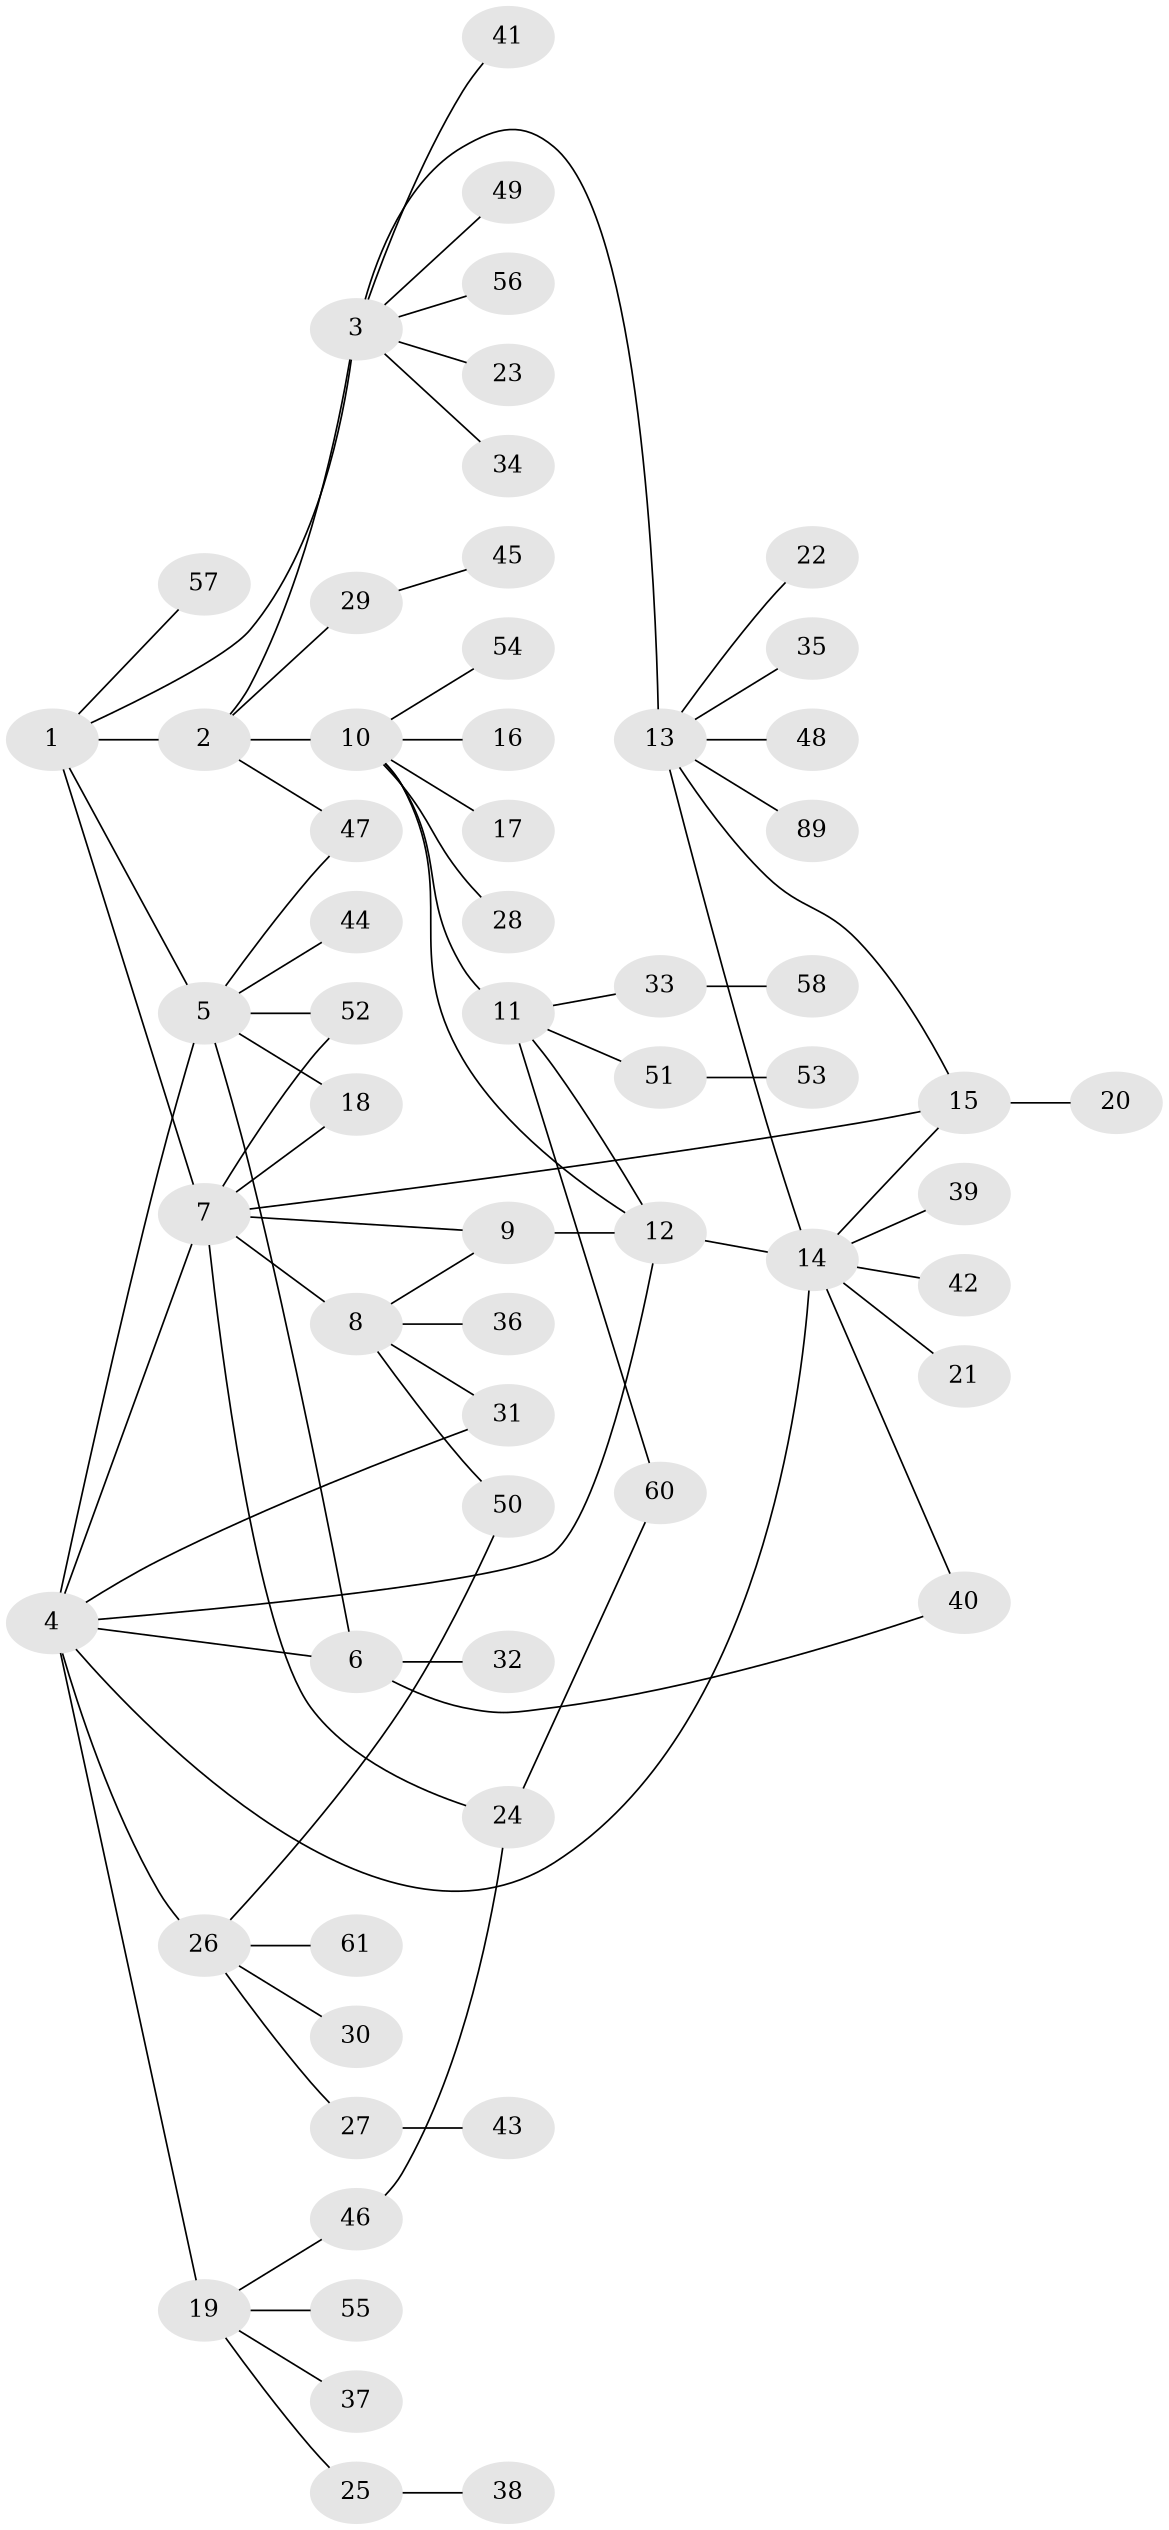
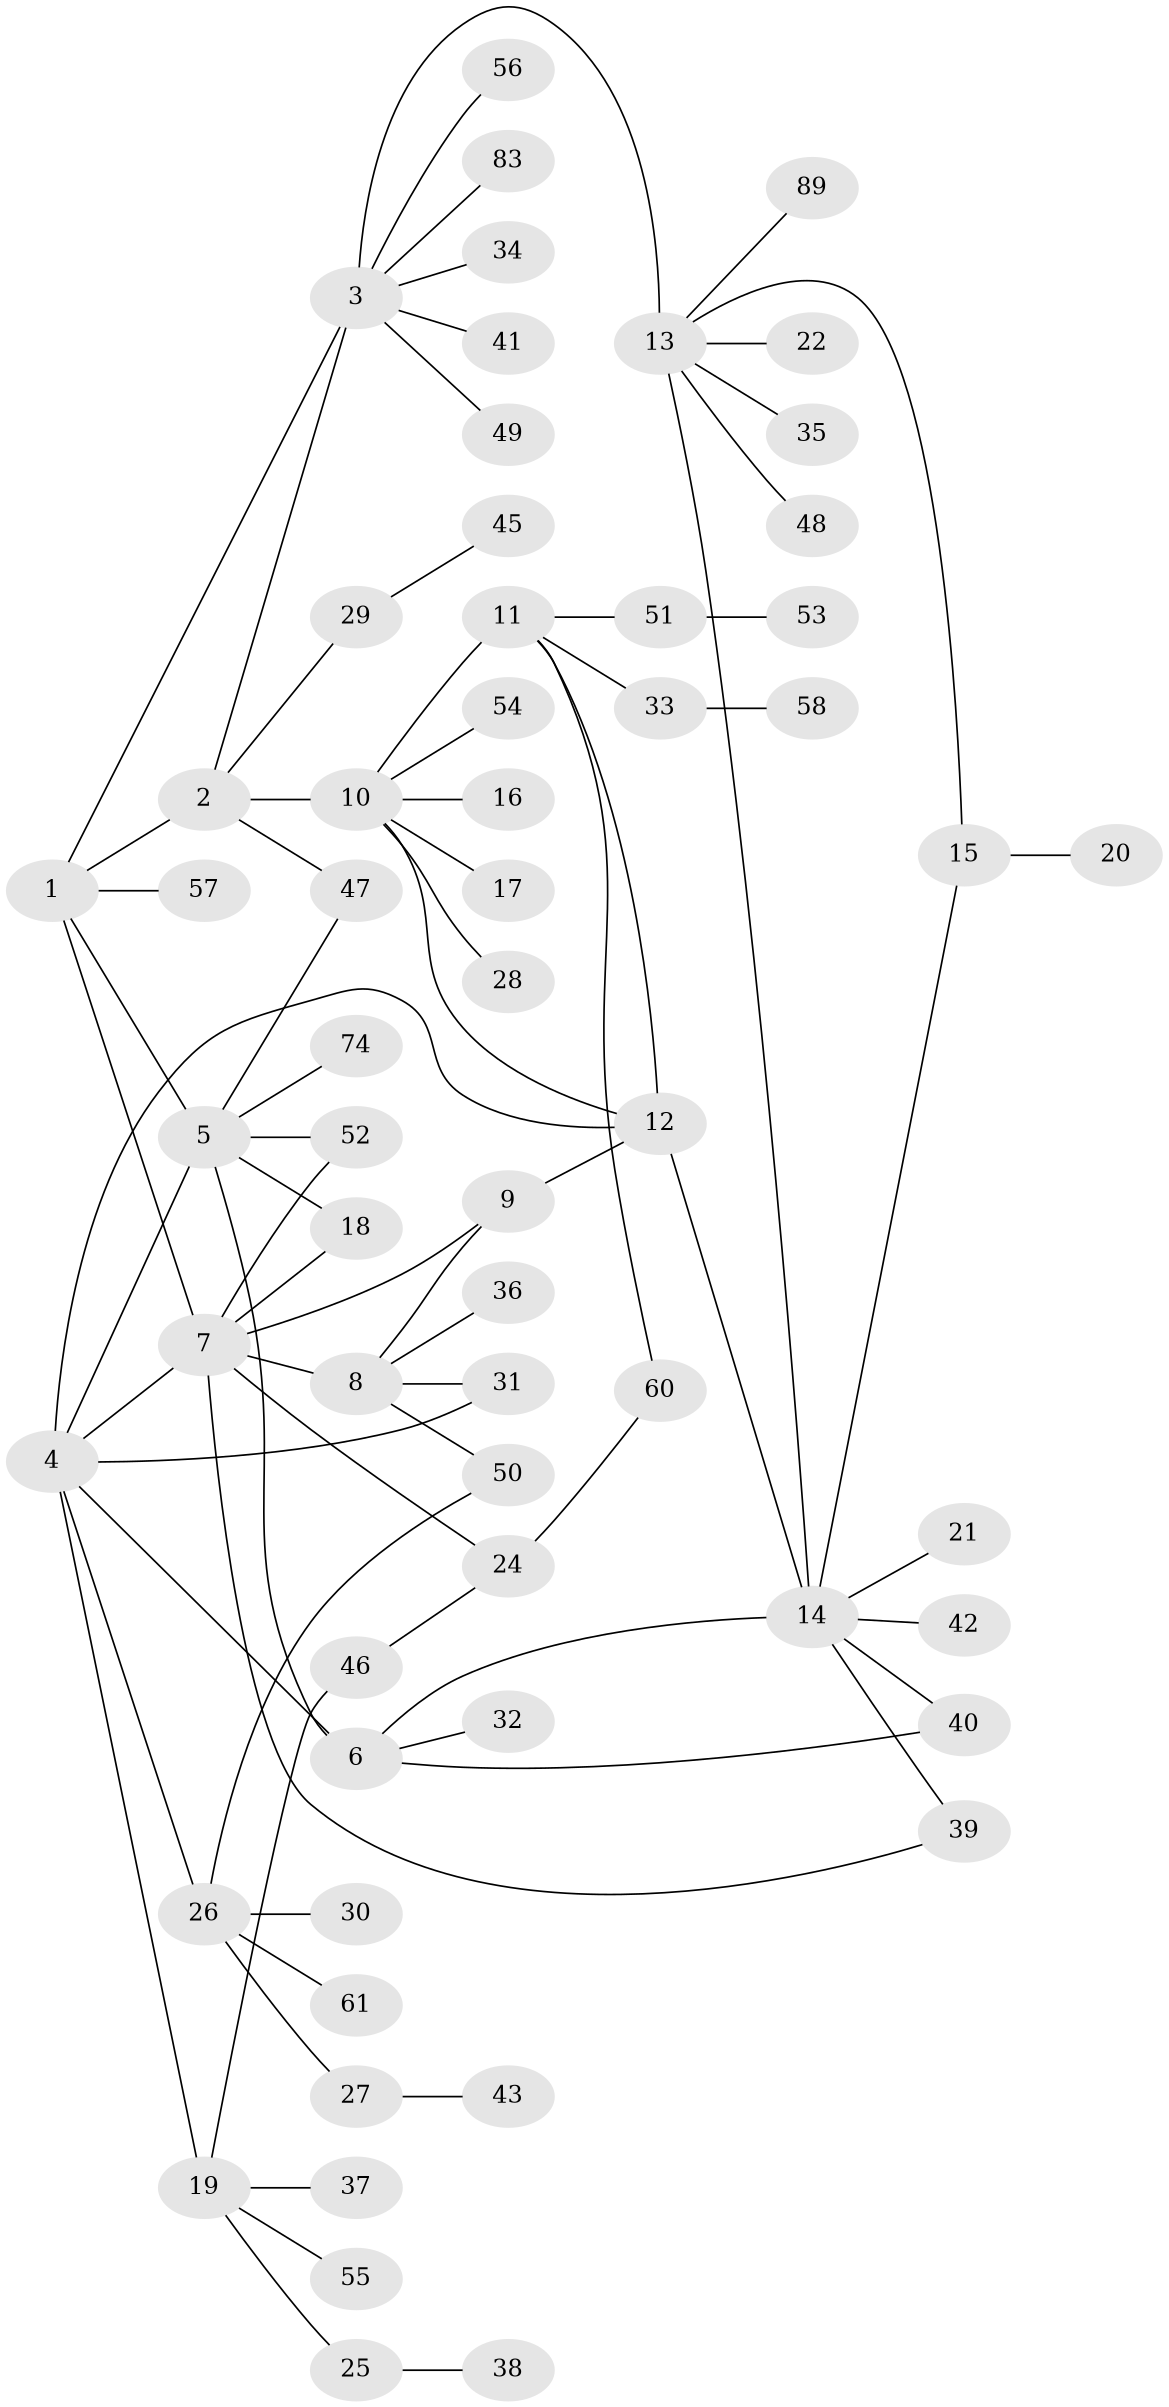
node "23": label "23" -> "83"
node "44": label "44" -> "74"
edge "15" -- "7": now "39" -- "7"
edge "14" -- "4": now "14" -- "6"
